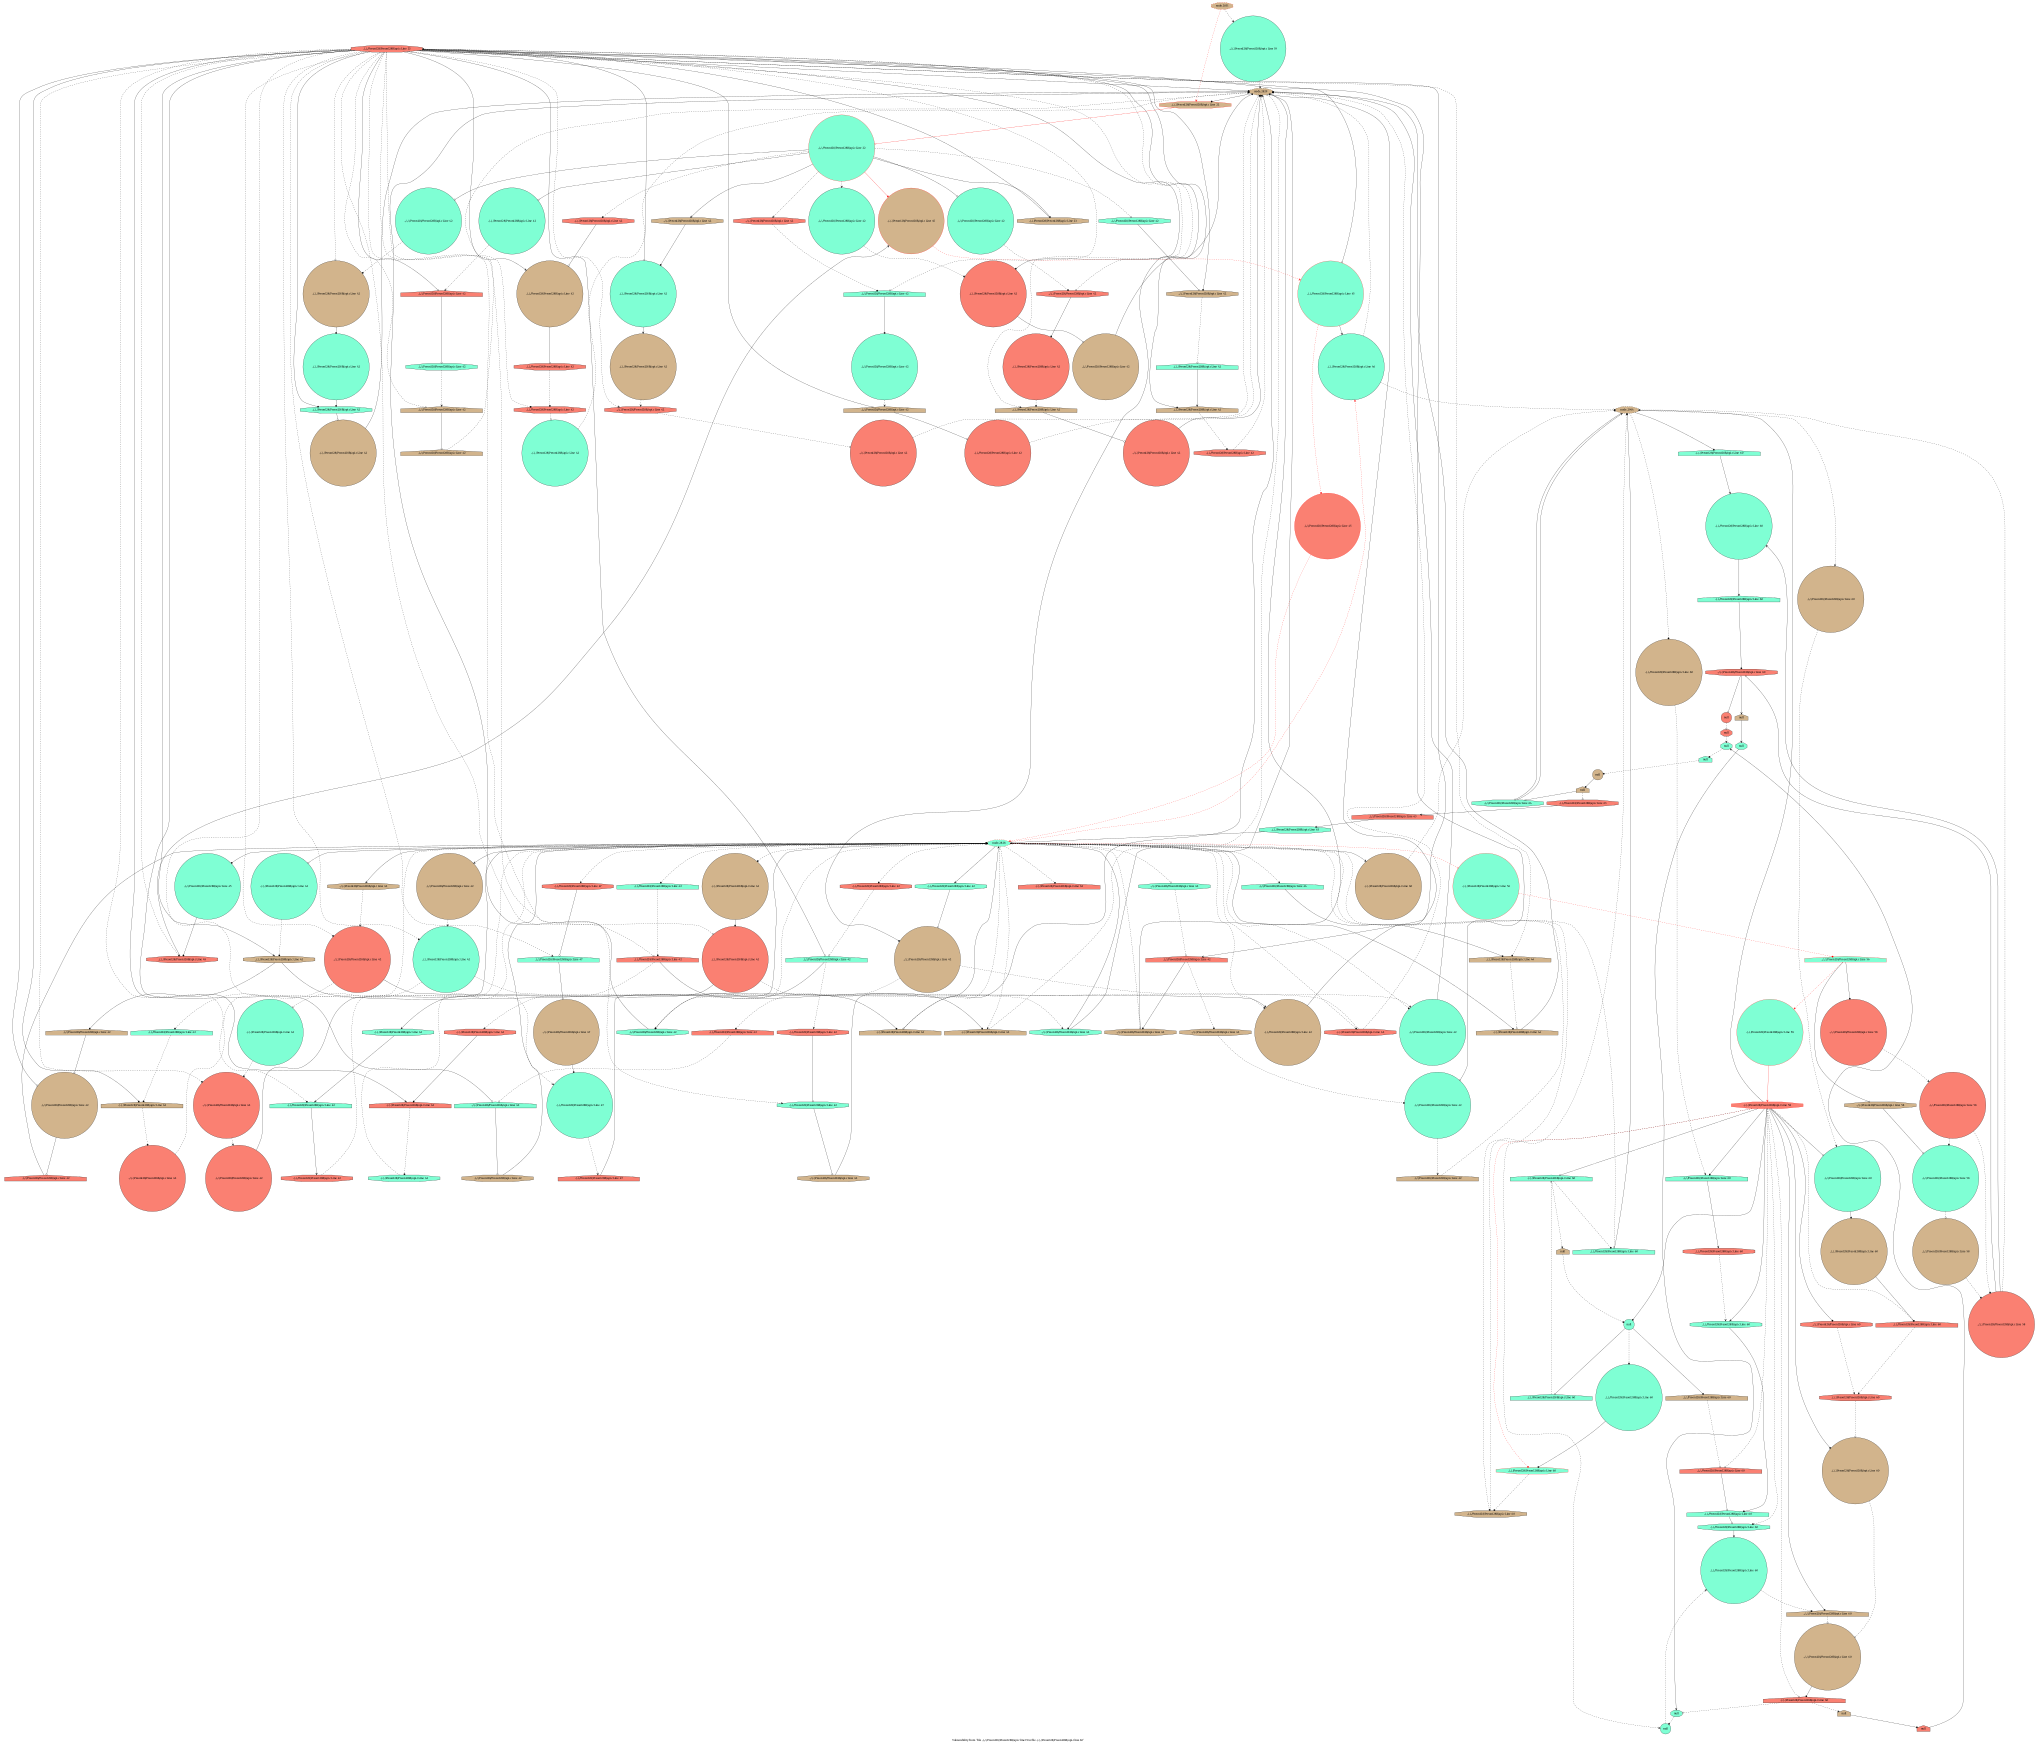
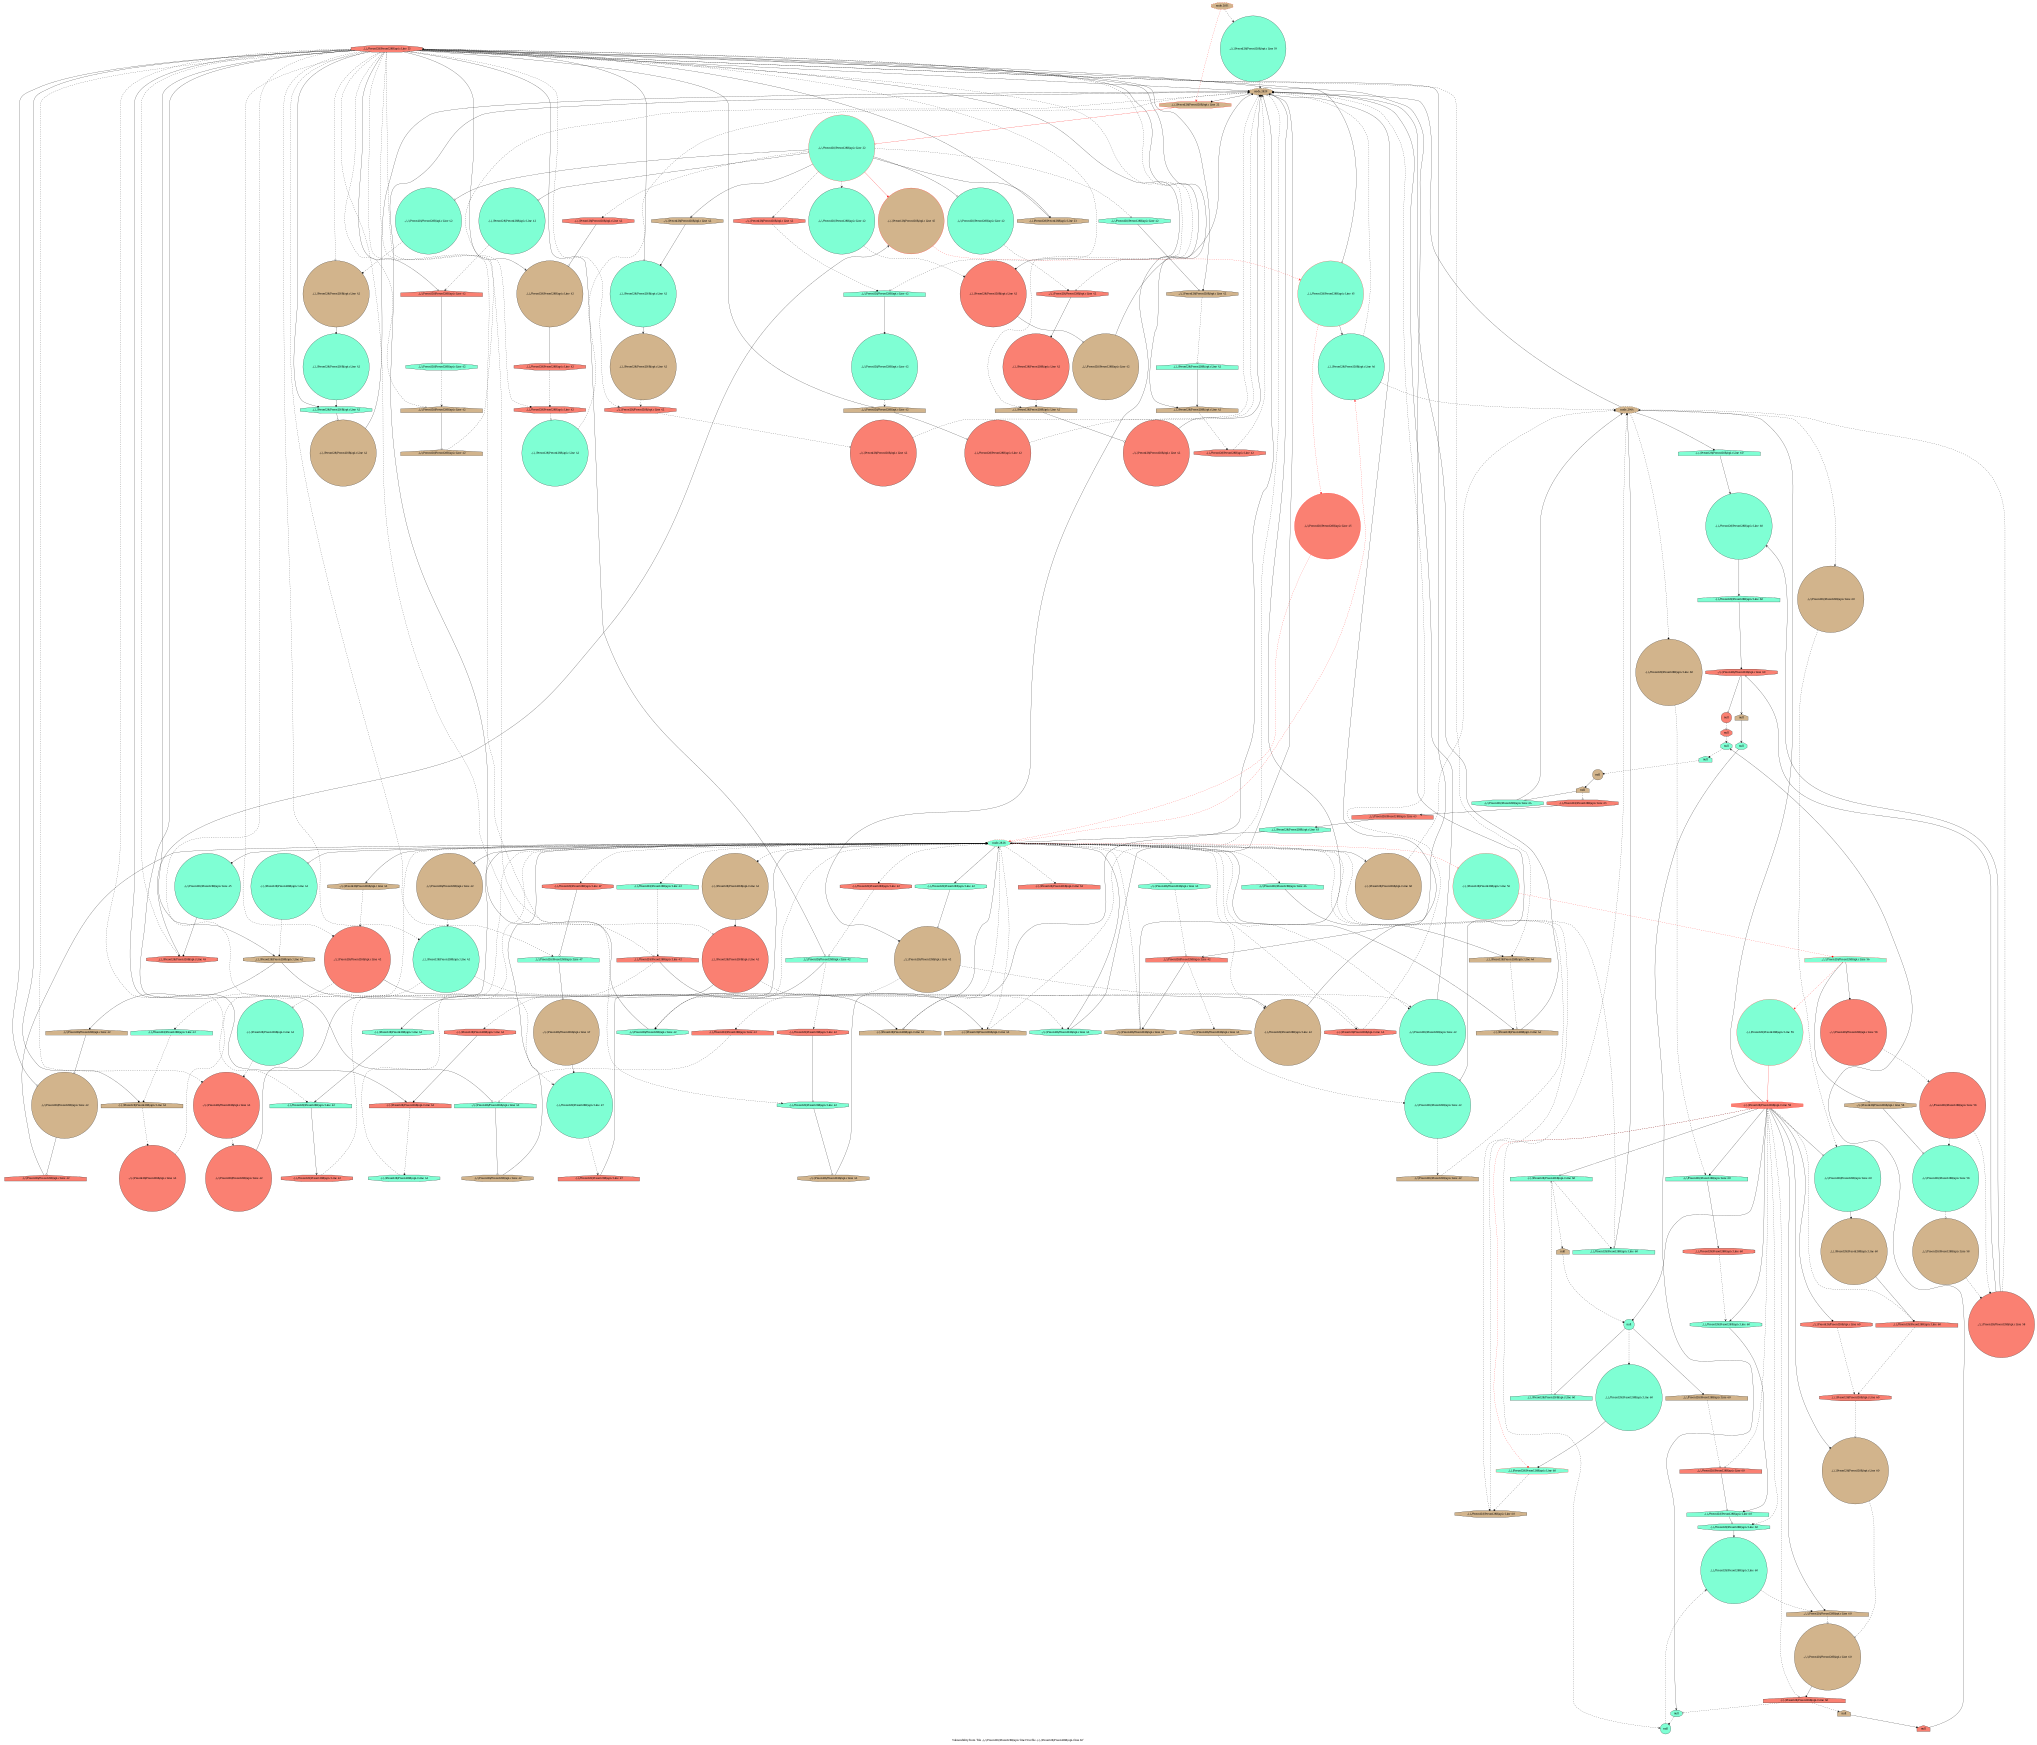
edge "node_2944" -> "../../../Preon128/Preon128B/api.c Line  64": now "node_2944" -> "node_2829"
